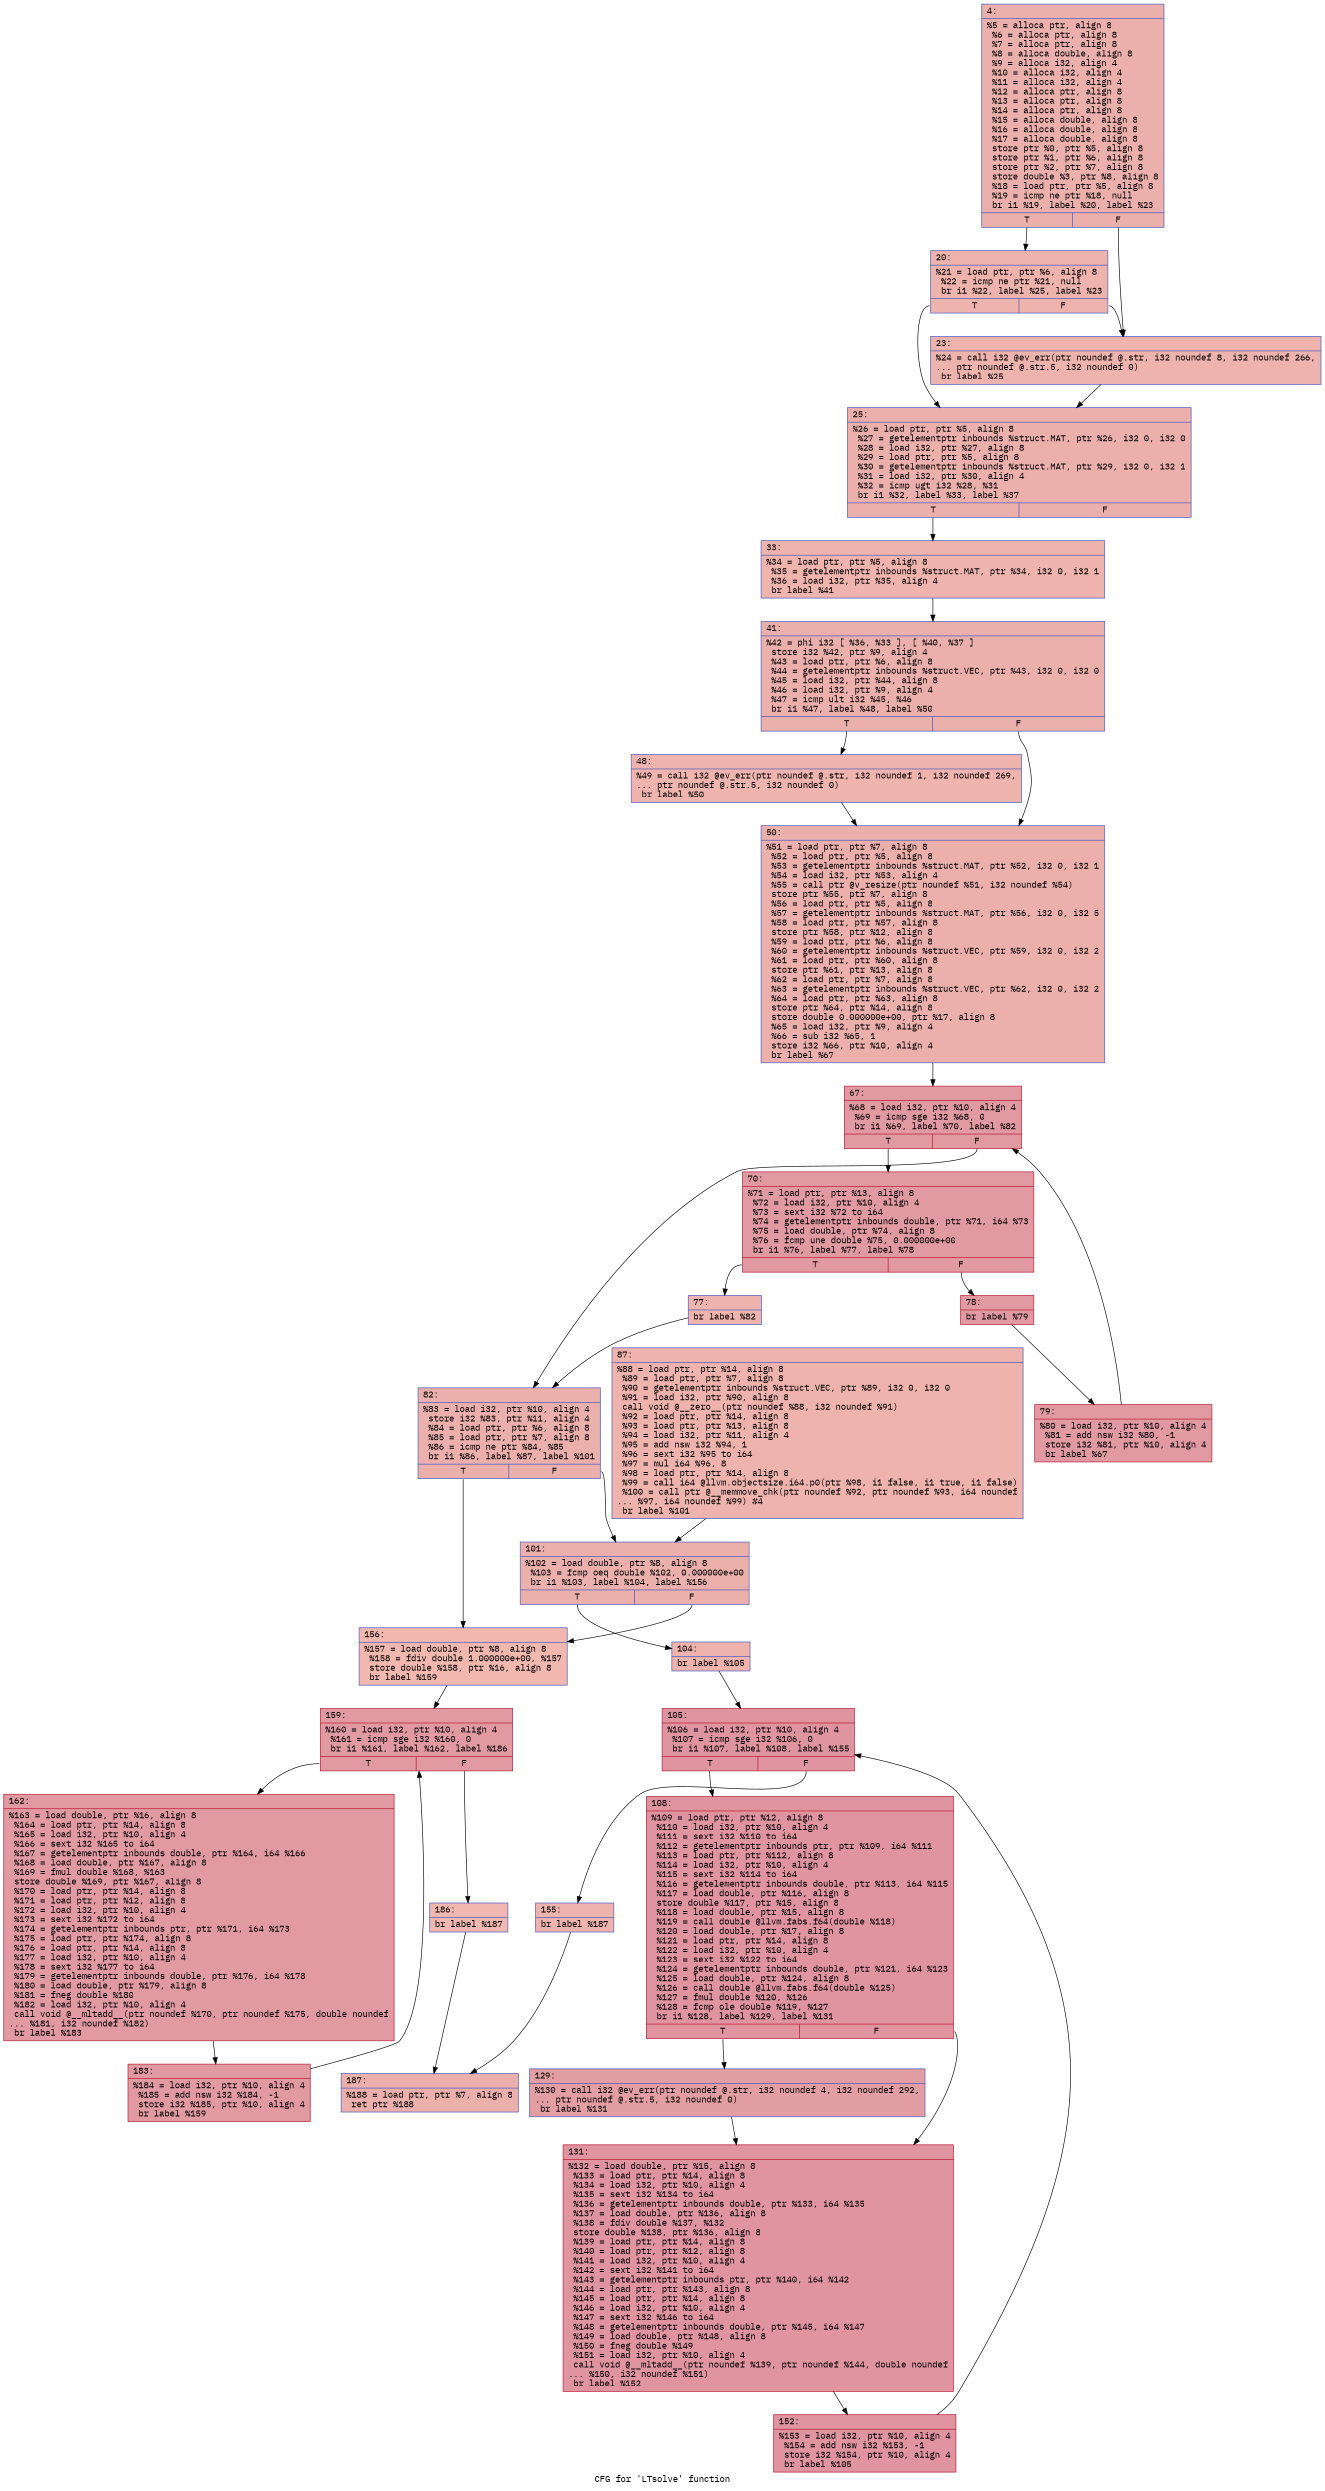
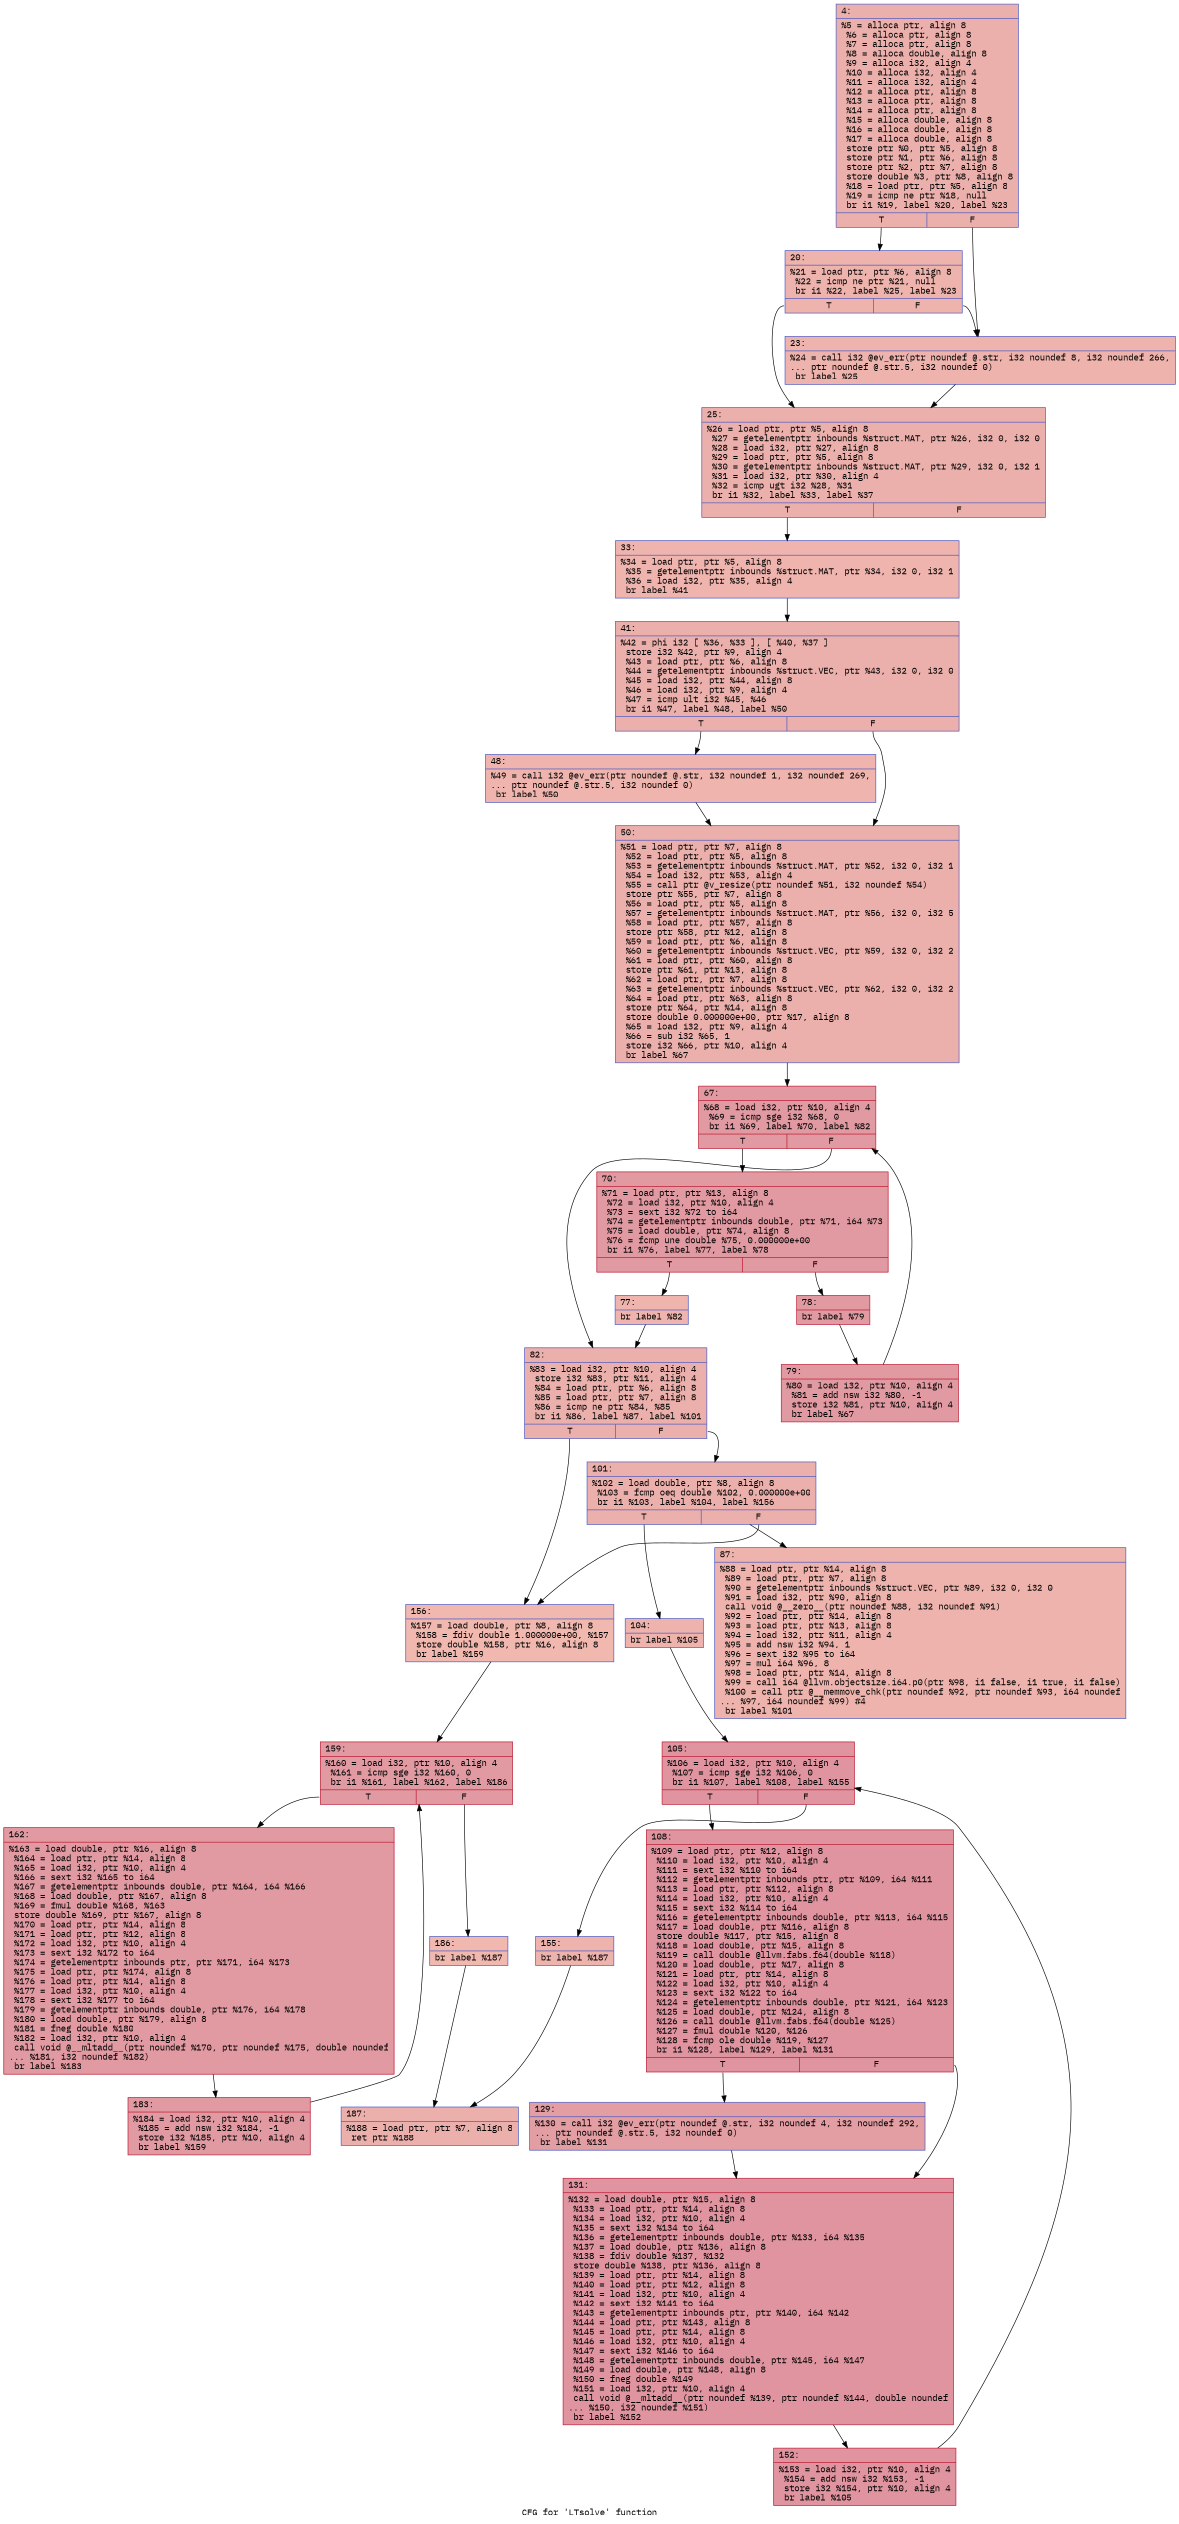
edge "87:" -> "101:": reversed
